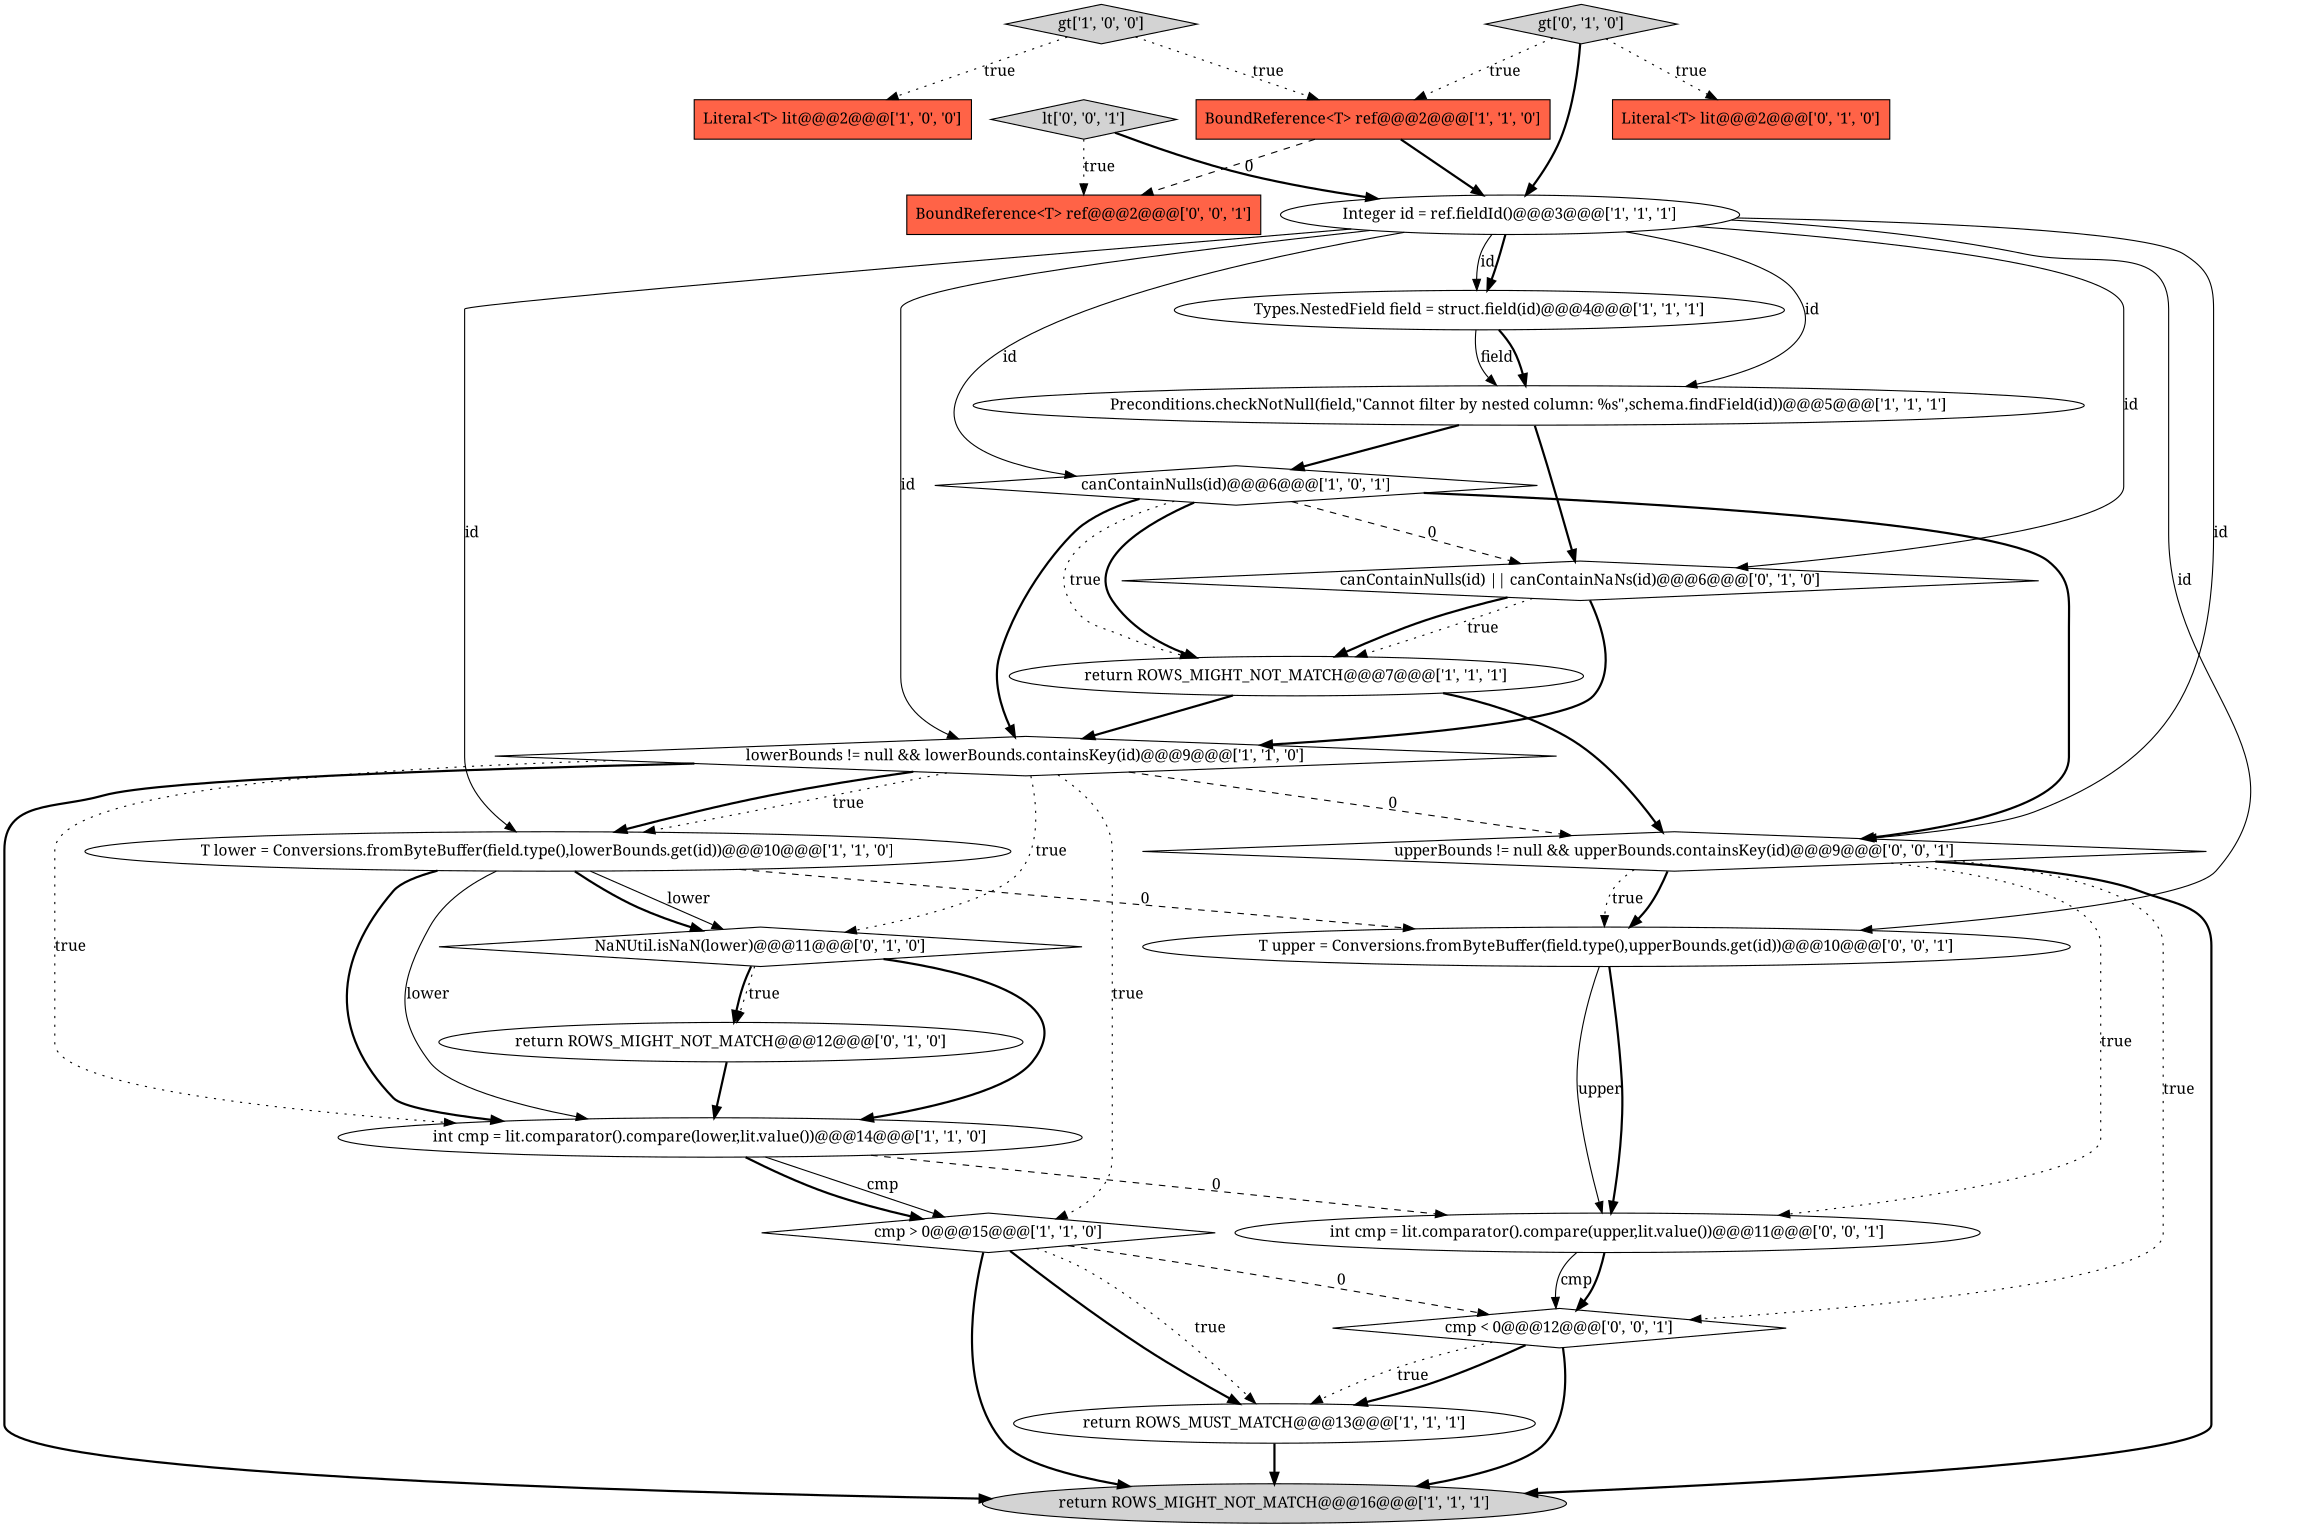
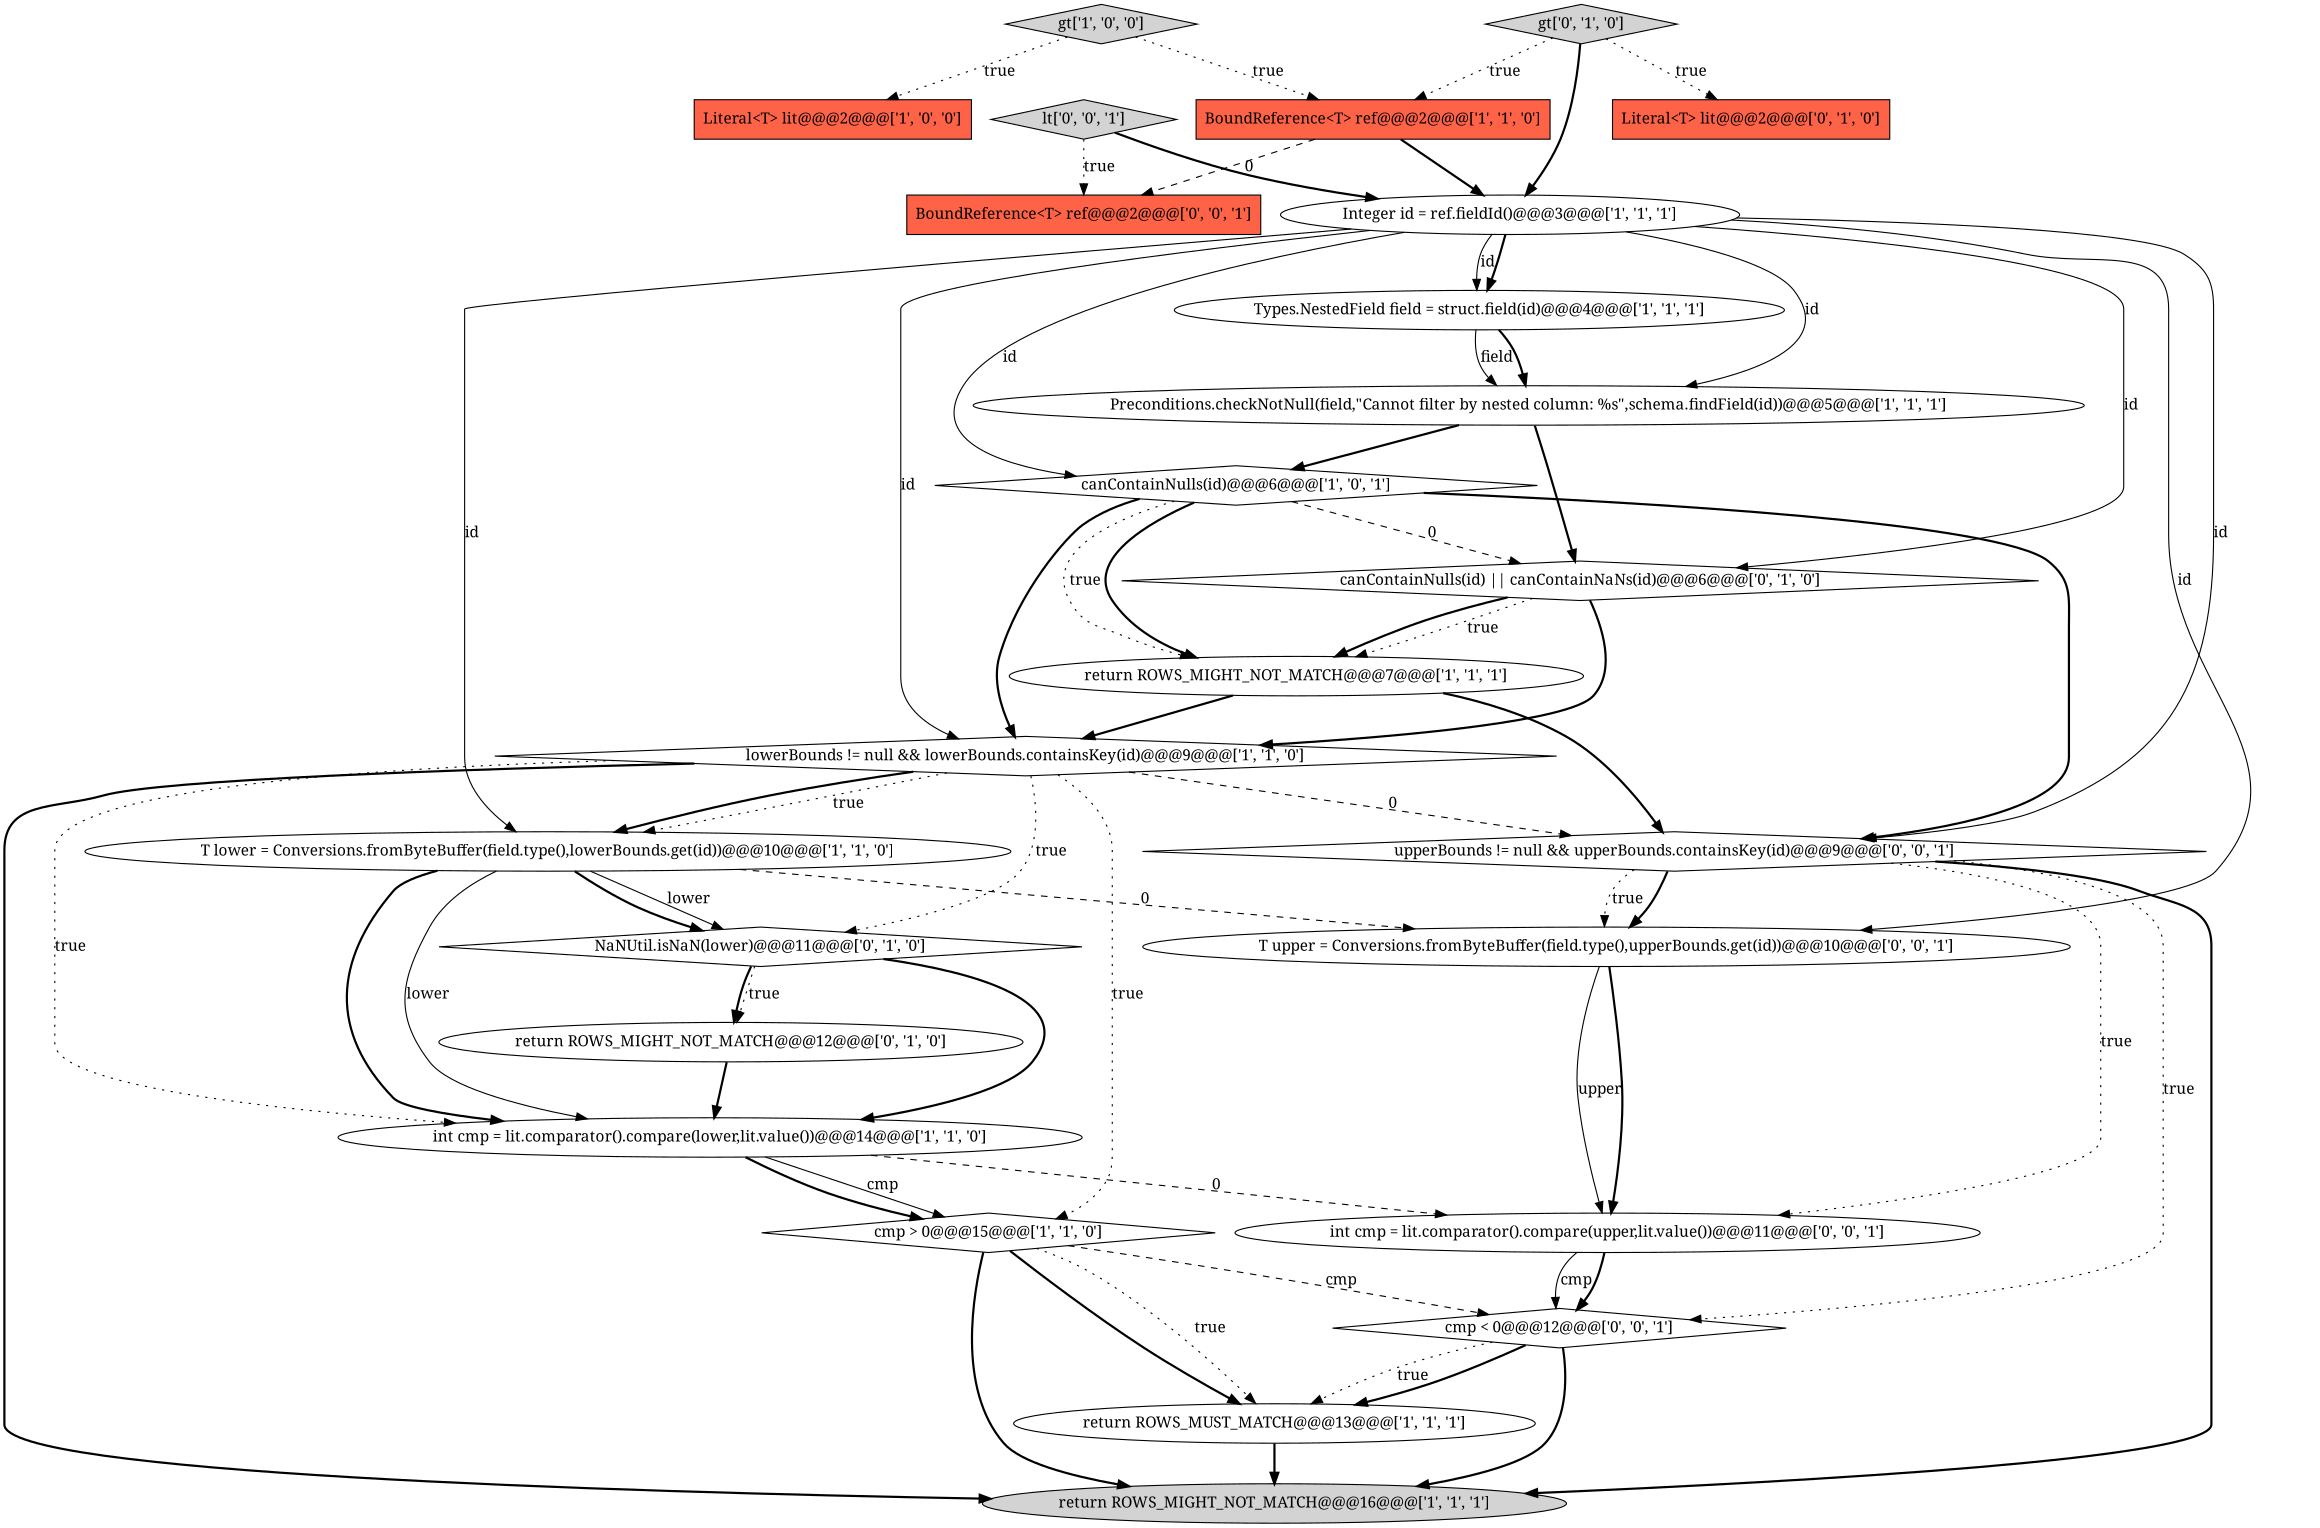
edge "cmp > 0@@@15@@@['1', '1', '0']" -> "cmp < 0@@@12@@@['0', '0', '1']": label "0" -> "cmp"
